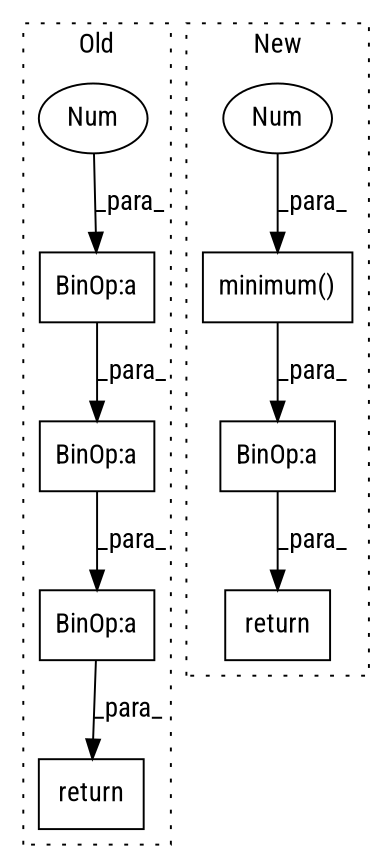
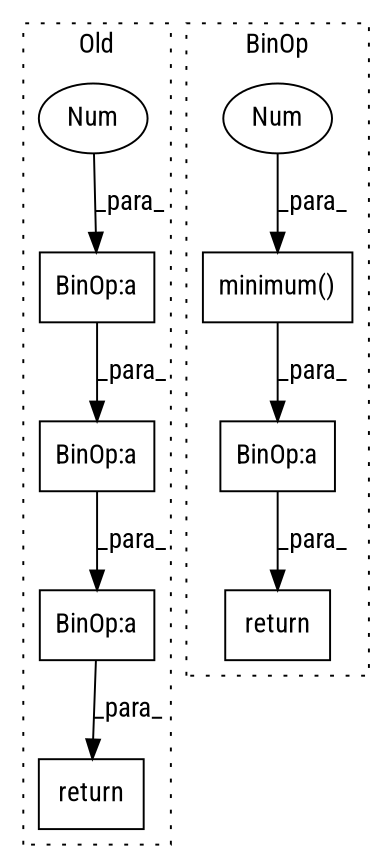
cluster "New": label "New" -> "BinOp"
